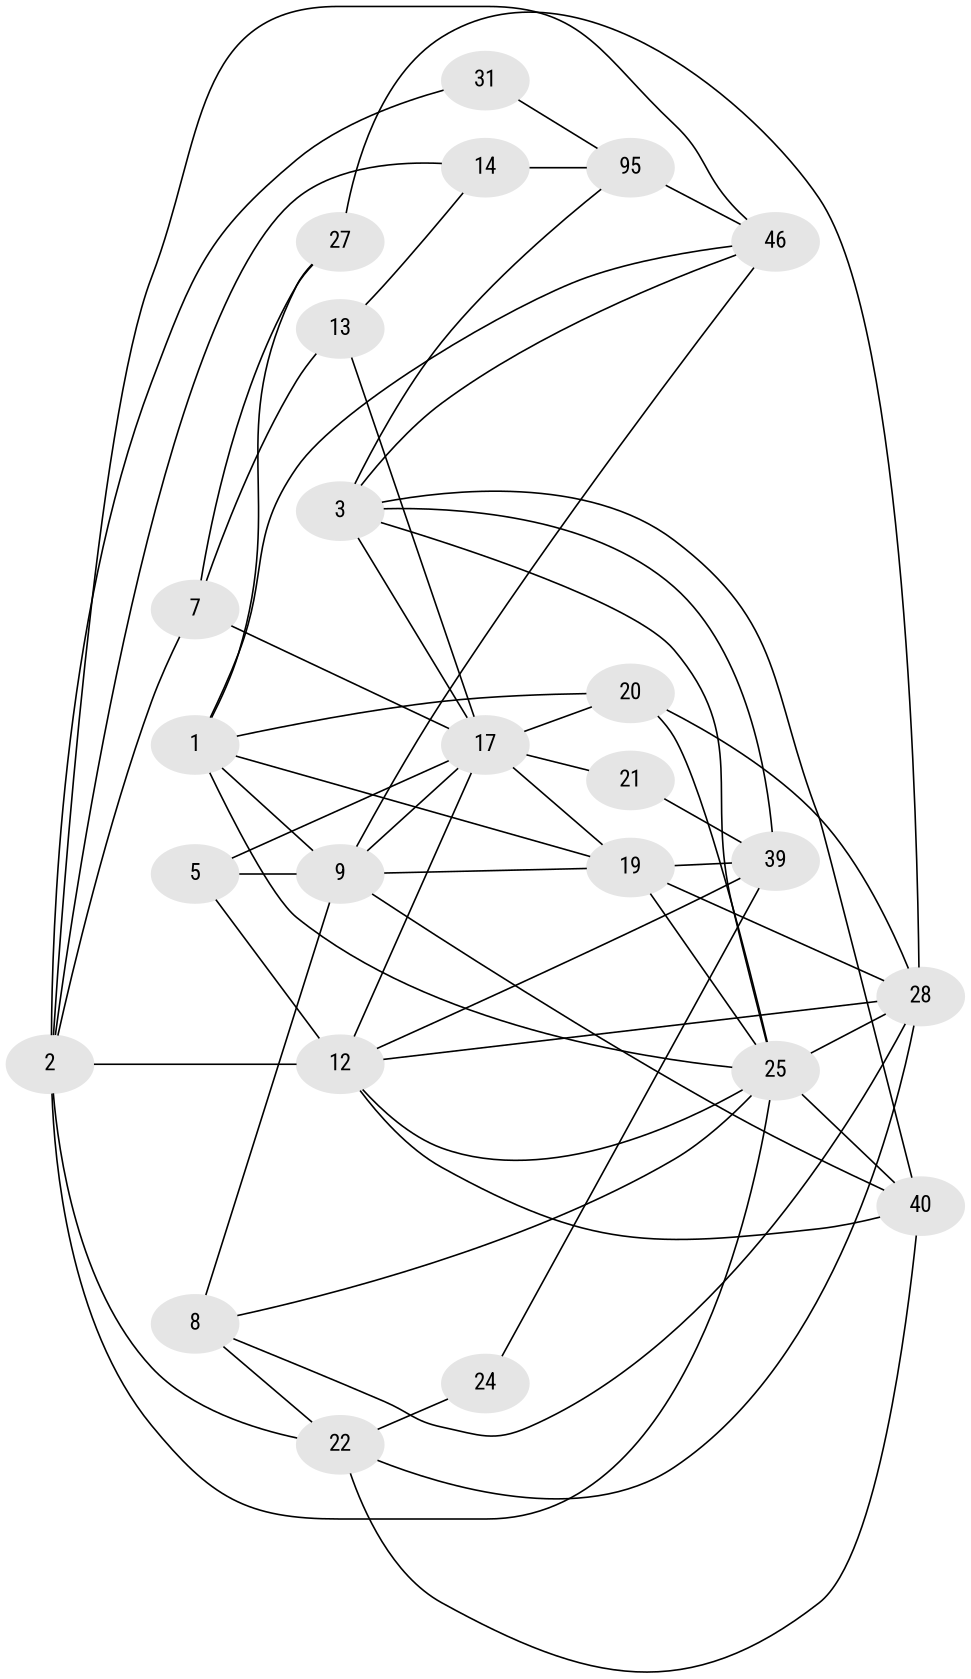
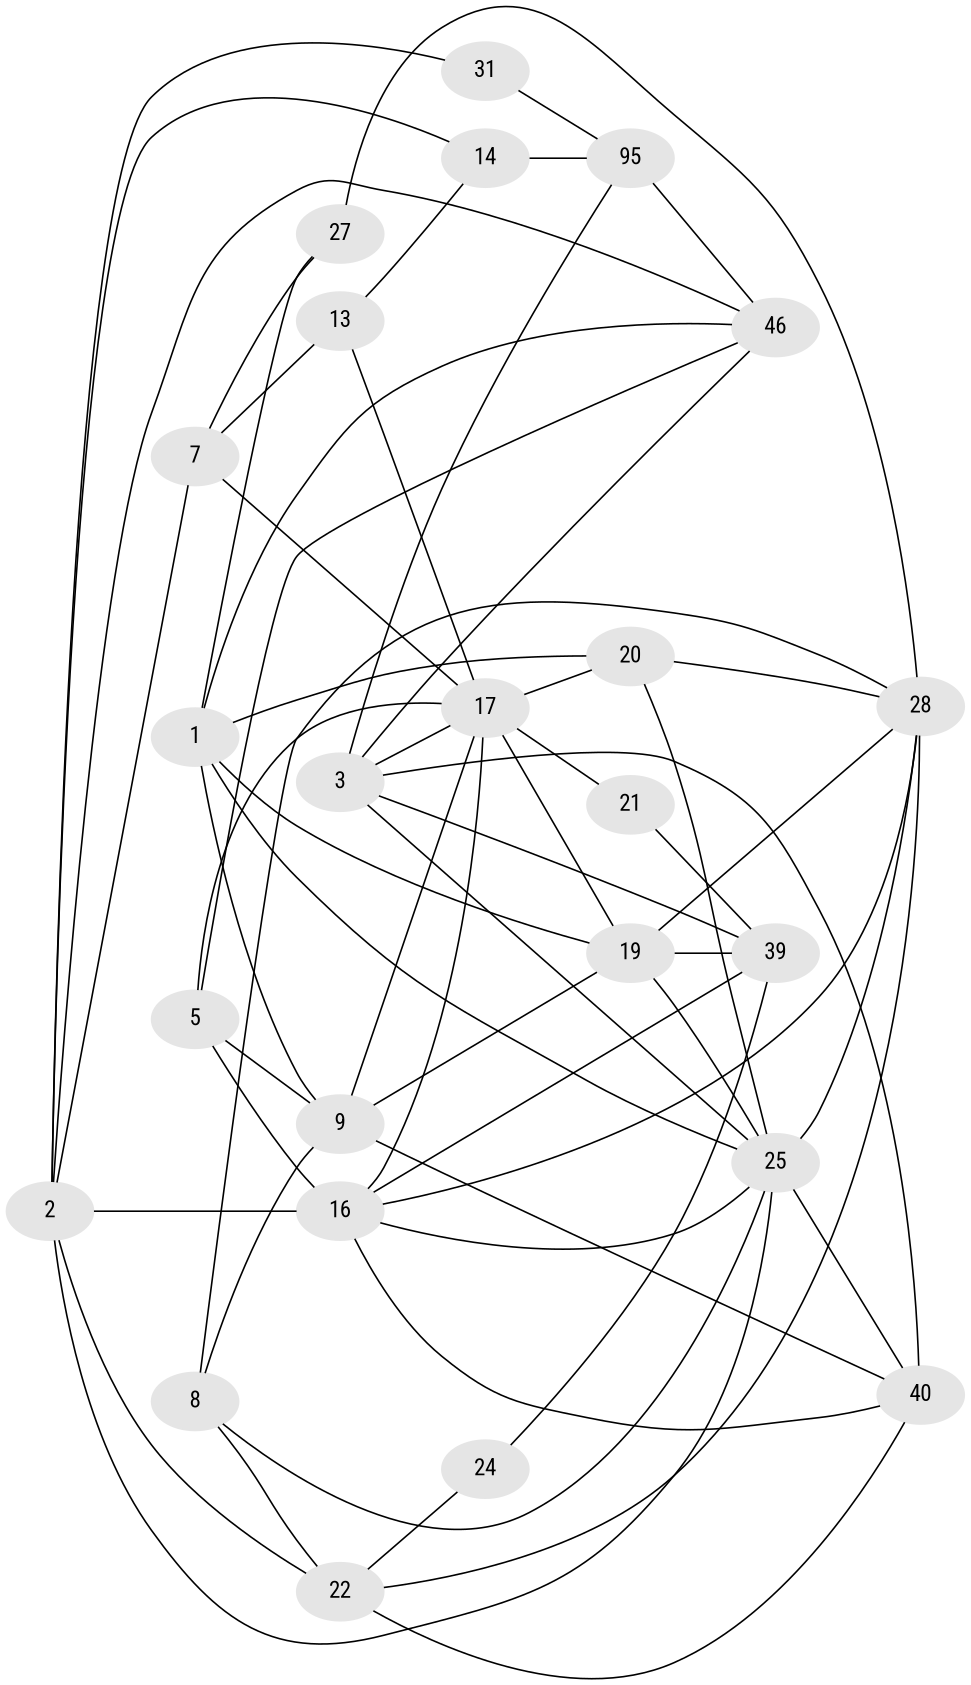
edge "46" -- "9": now "46" -- "5"
node "12": label "12" -> "16"
